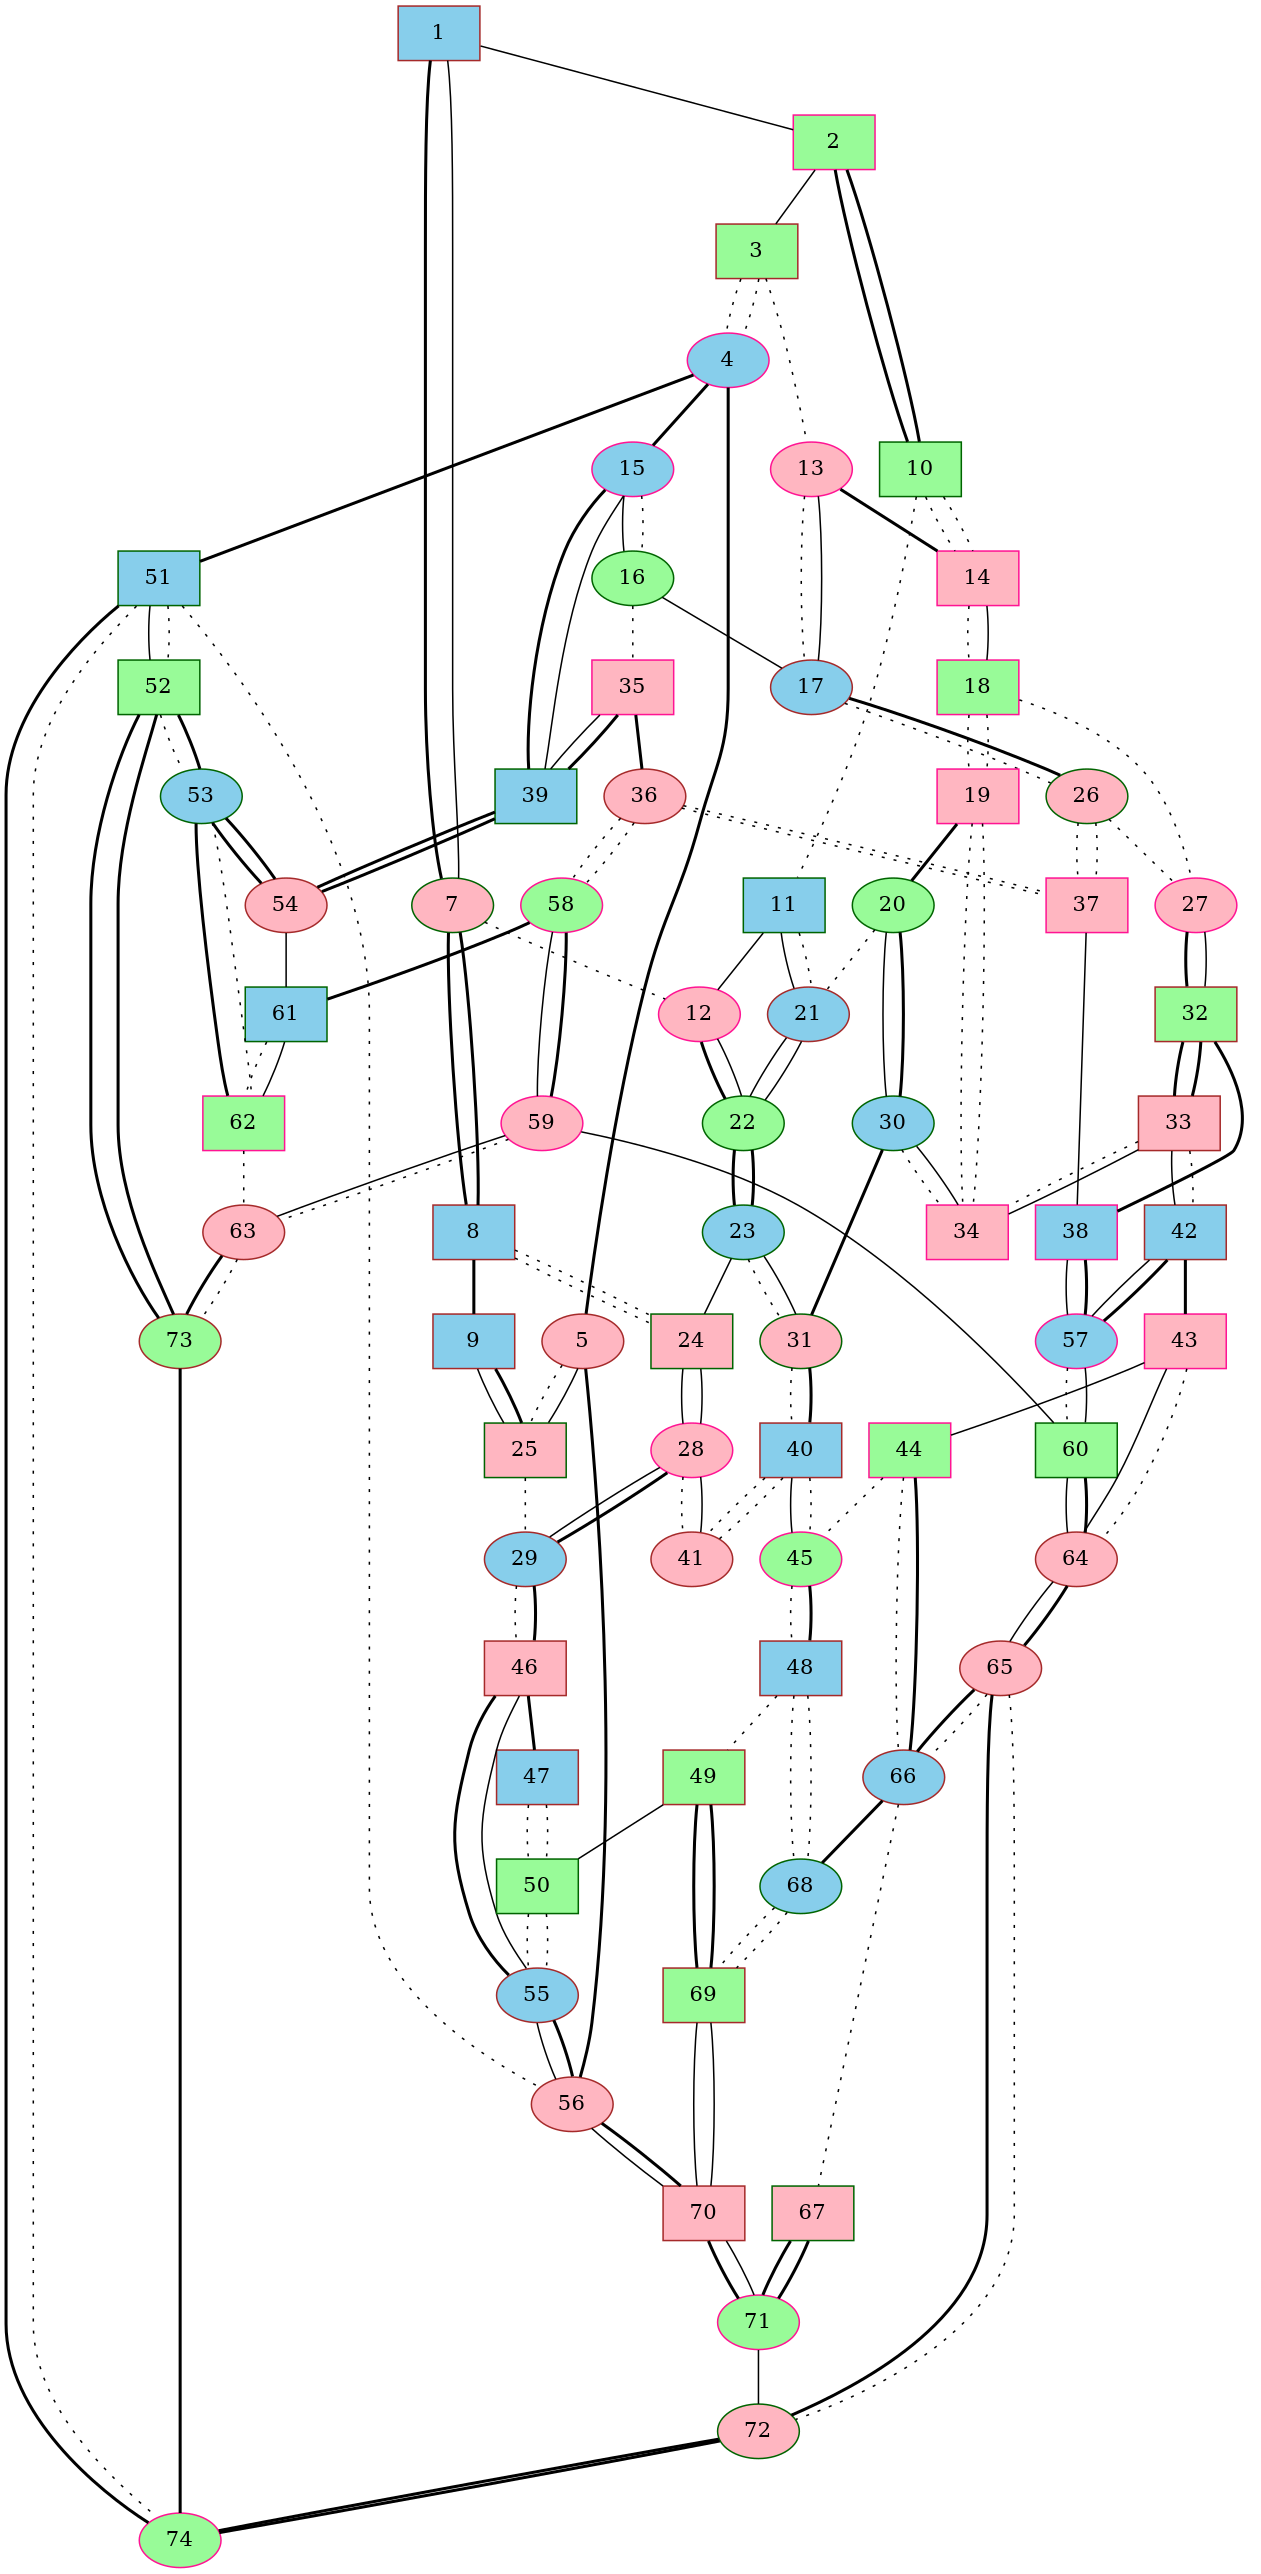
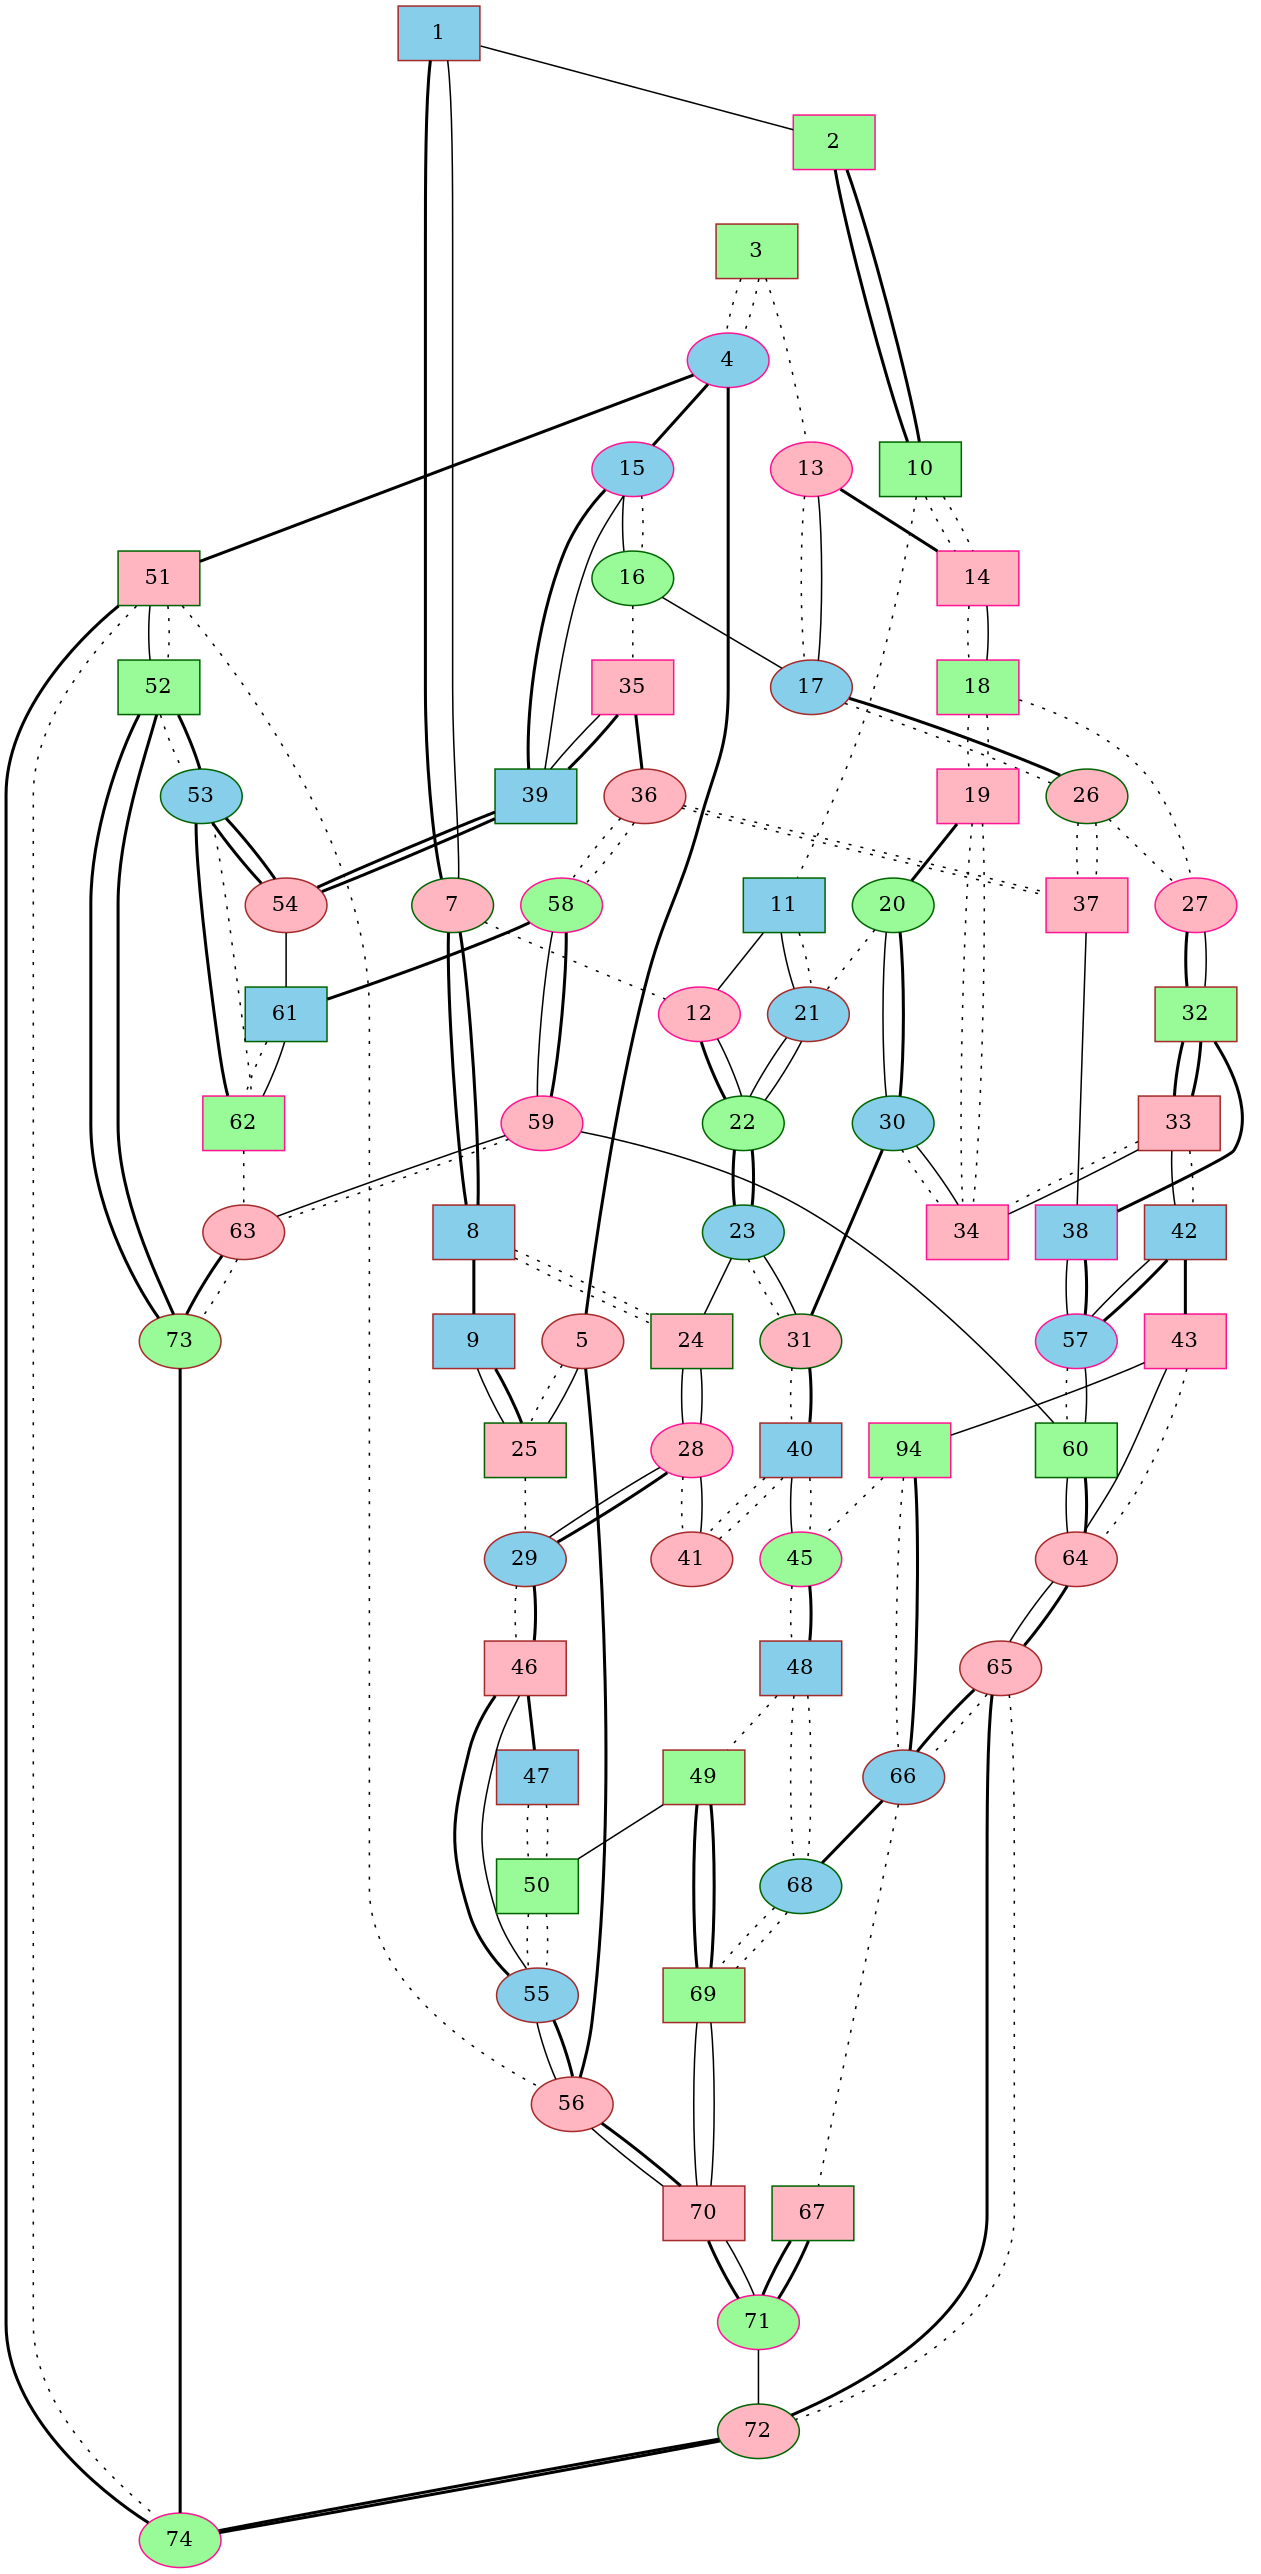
edge "2" -- "3": removed
node "51": fillcolor skyblue -> lightpink
node "44": label "44" -> "94"
